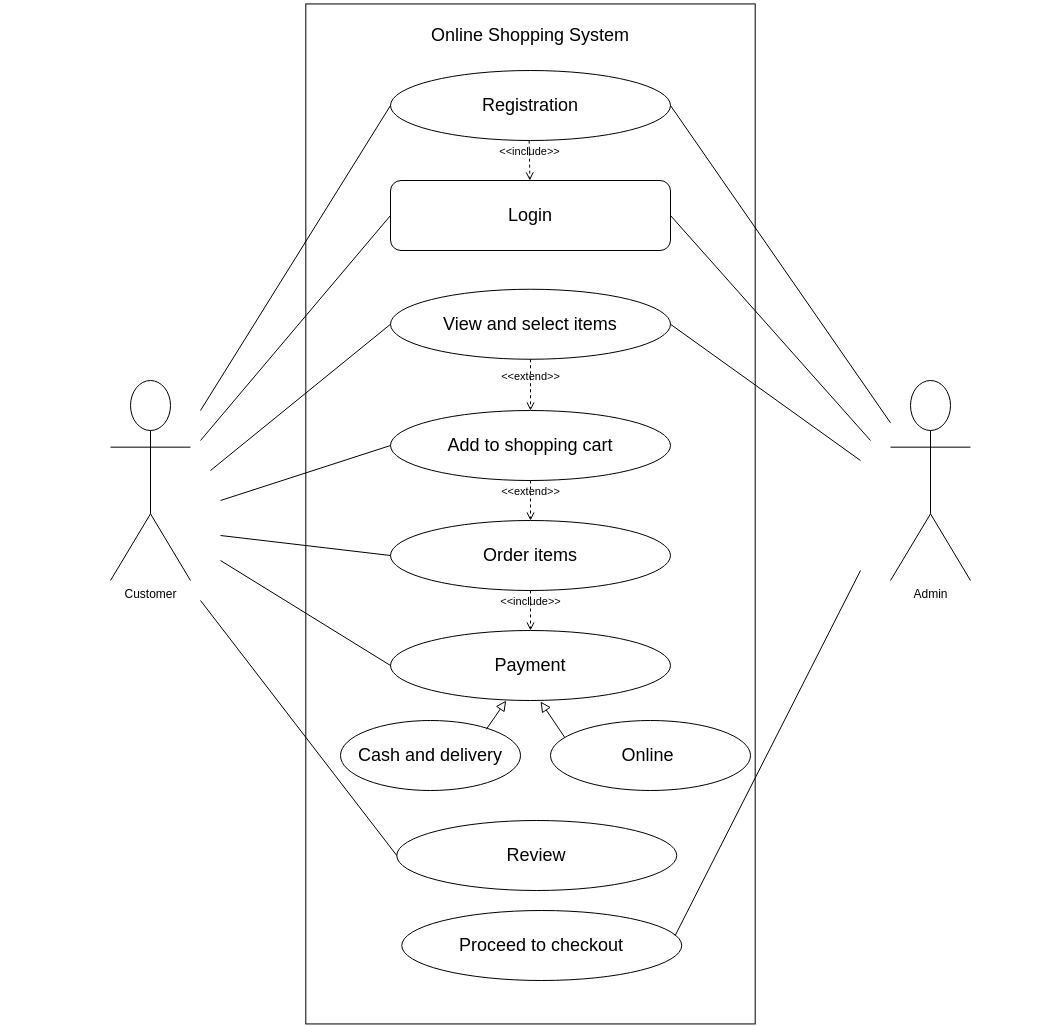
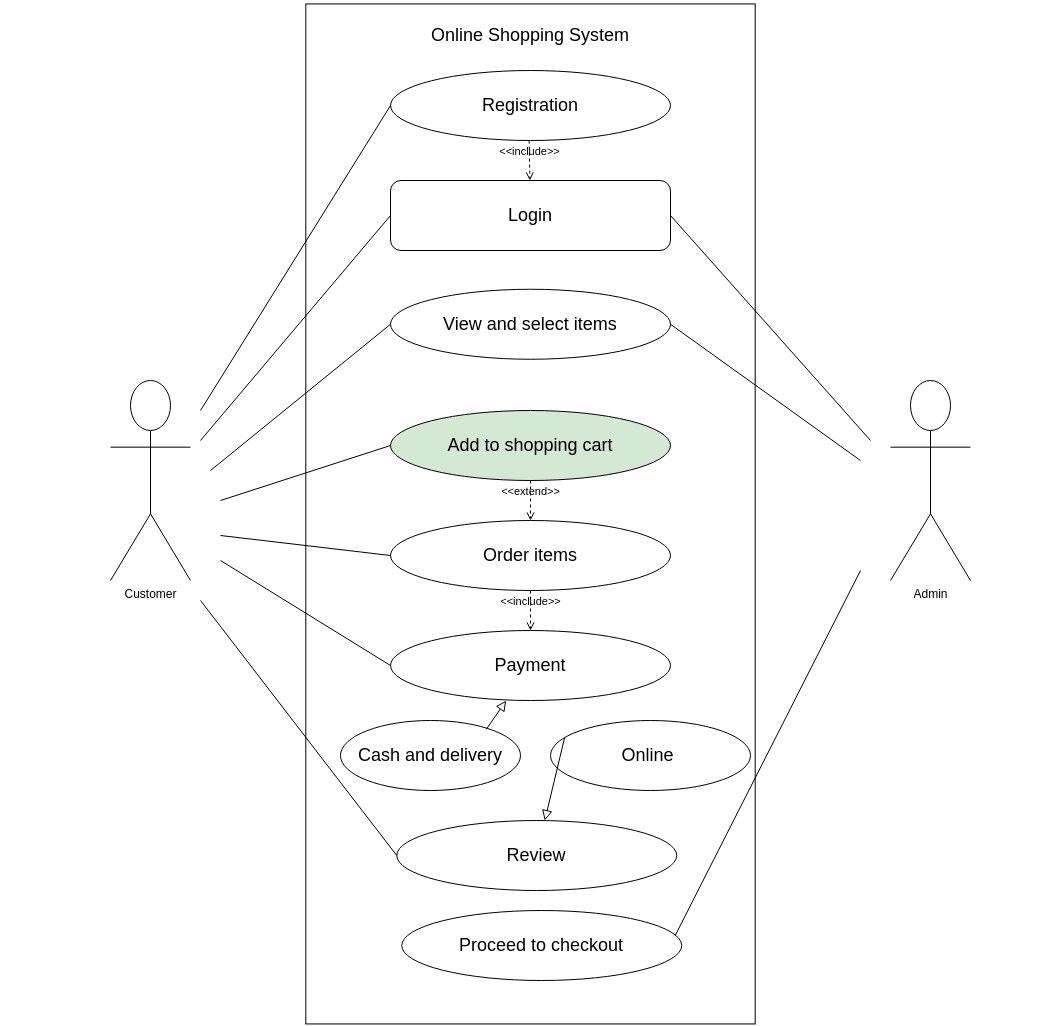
edge "Registration" -- "Admin": removed
edge "View and select items" -> "Add to shopping cart": removed, label "<<extend>>"
node "Add to shopping cart": fillcolor #ffffff -> #d5e8d4
edge "Online" -> "Payment": now "Online" -> "Review"
